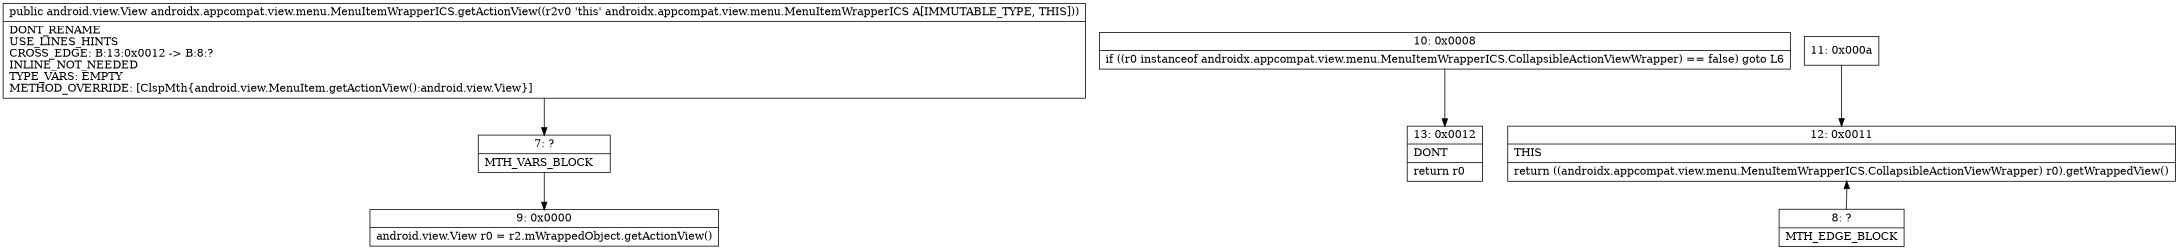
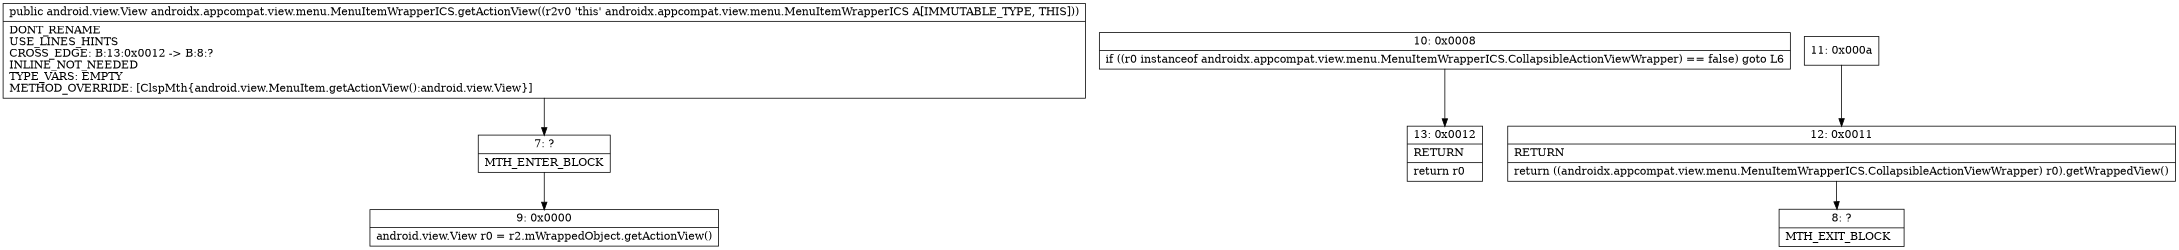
node "13: 0x0012": text "DONT" -> "RETURN"
node "12: 0x0011": text "THIS" -> "RETURN"
node "7: ?": text "MTH_VARS_BLOCK" -> "MTH_ENTER_BLOCK"
edge "8: ?" -> "12: 0x0011": reversed
node "8: ?": text "MTH_EDGE_BLOCK" -> "MTH_EXIT_BLOCK"
